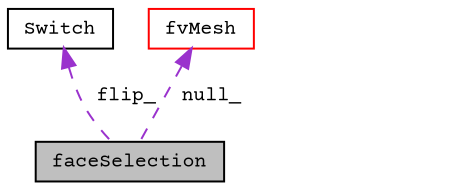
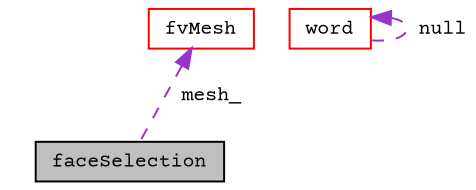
node "Switch": removed
node "word": added
edge "faceSelection" -> "fvMesh": label " null_" -> " mesh_"
